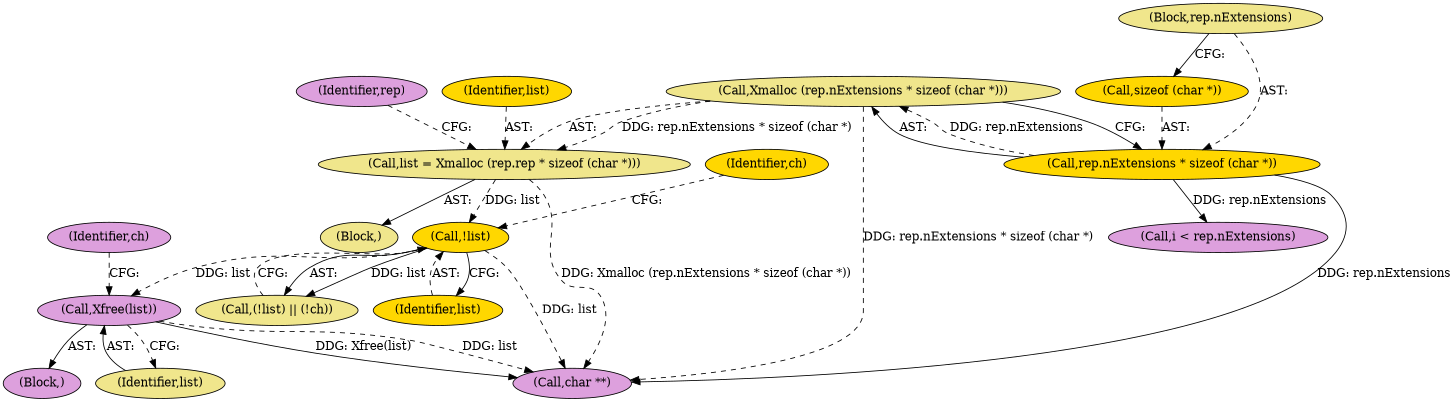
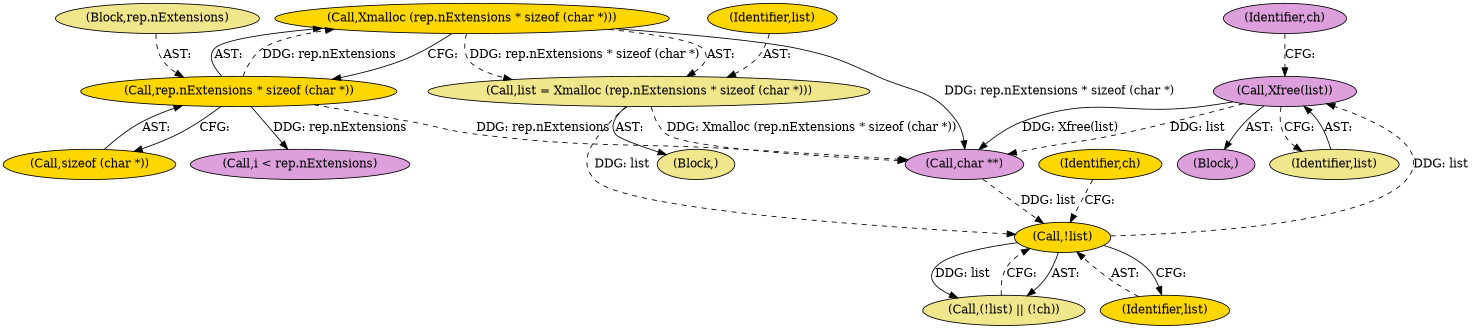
edge "(Block,rep.nExtensions)" -> "(Call,sizeof (char *))": now "(Call,rep.nExtensions * sizeof (char *))" -> "(Call,sizeof (char *))"
node "(Identifier,rep)": removed
node "(Call,Xmalloc (rep.nExtensions * sizeof (char *)))": fillcolor khaki -> gold
edge "(Call,sizeof (char *))" -> "(Call,rep.nExtensions * sizeof (char *))": style dashed -> solid
node "(Call,list = Xmalloc (rep.rep * sizeof (char *)))": label "(Call,list = Xmalloc (rep.rep * sizeof (char *)))" -> "(Call,list = Xmalloc (rep.nExtensions * sizeof (char *)))"
edge "(Call,!list)" -> "(Call,char **)": reversed
edge "(Call,Xmalloc (rep.nExtensions * sizeof (char *)))" -> "(Call,char **)": style dashed -> solid
edge "(Call,rep.nExtensions * sizeof (char *))" -> "(Call,char **)": style solid -> dashed
